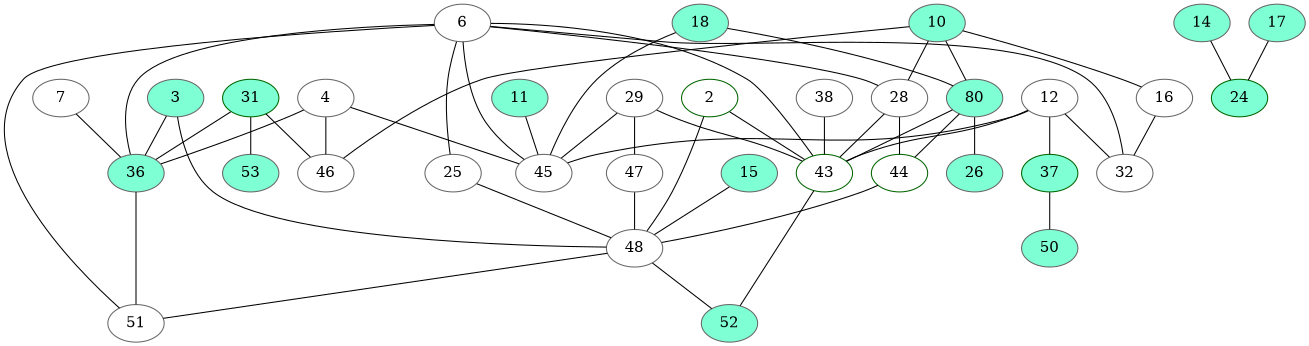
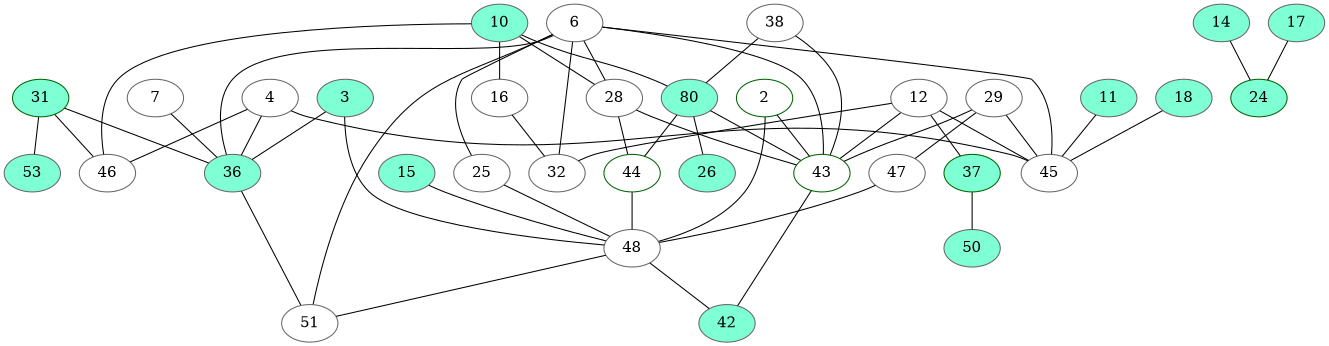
edge "18" -- "80": now "38" -- "80"
node "52": label "52" -> "42"
